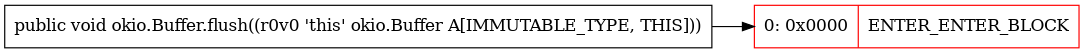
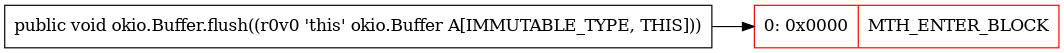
node "0: 0x0000": text "ENTER_ENTER_BLOCK" -> "MTH_ENTER_BLOCK"
